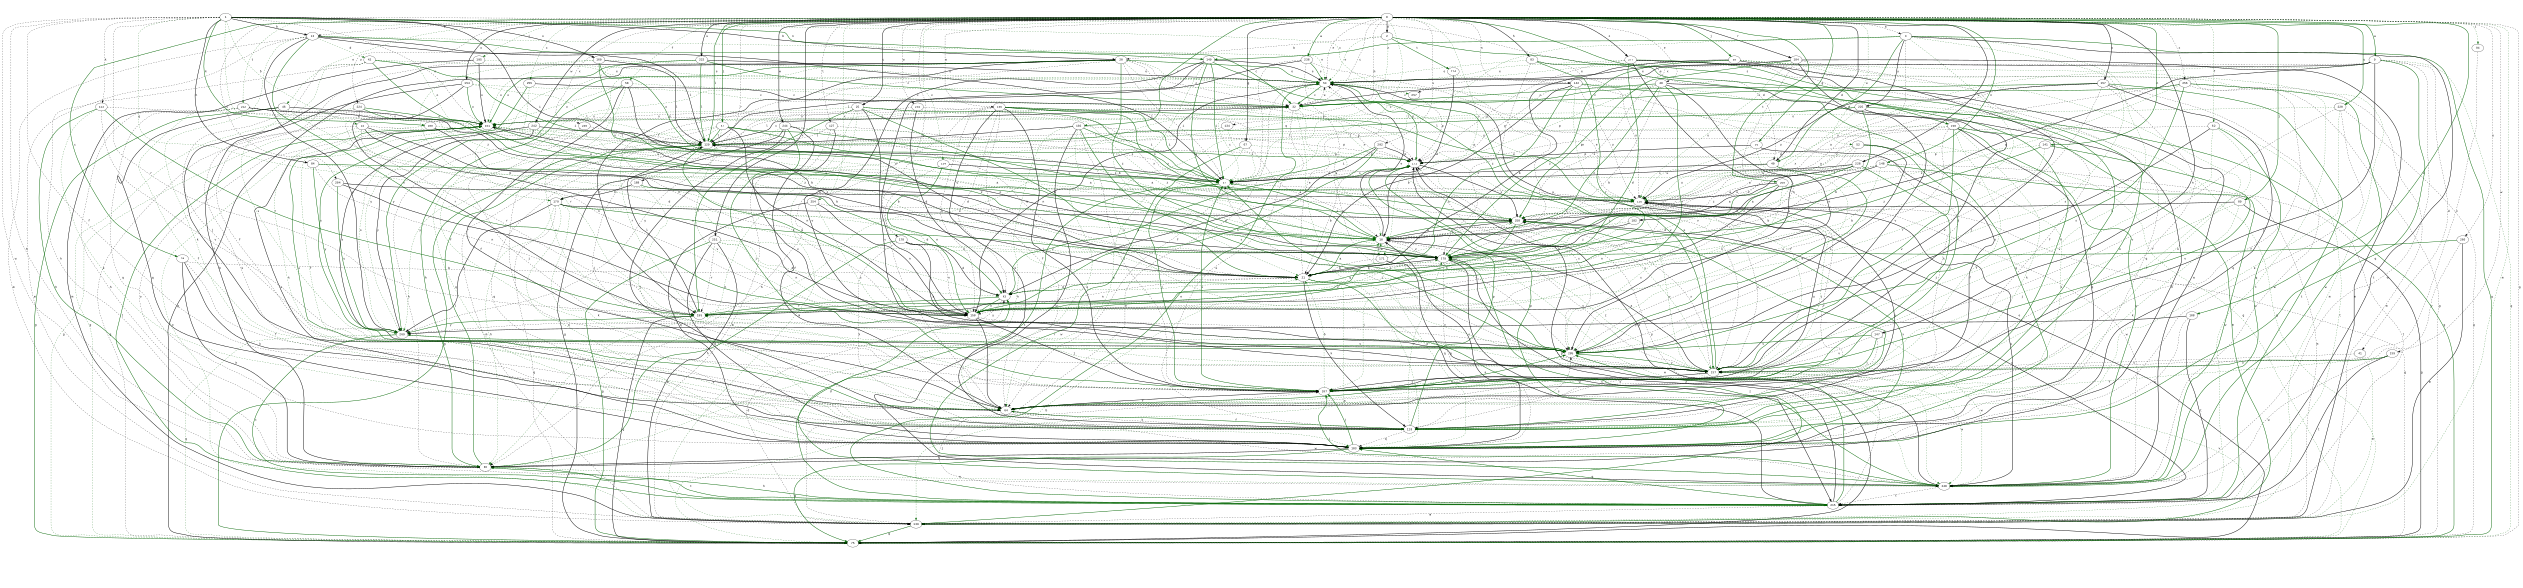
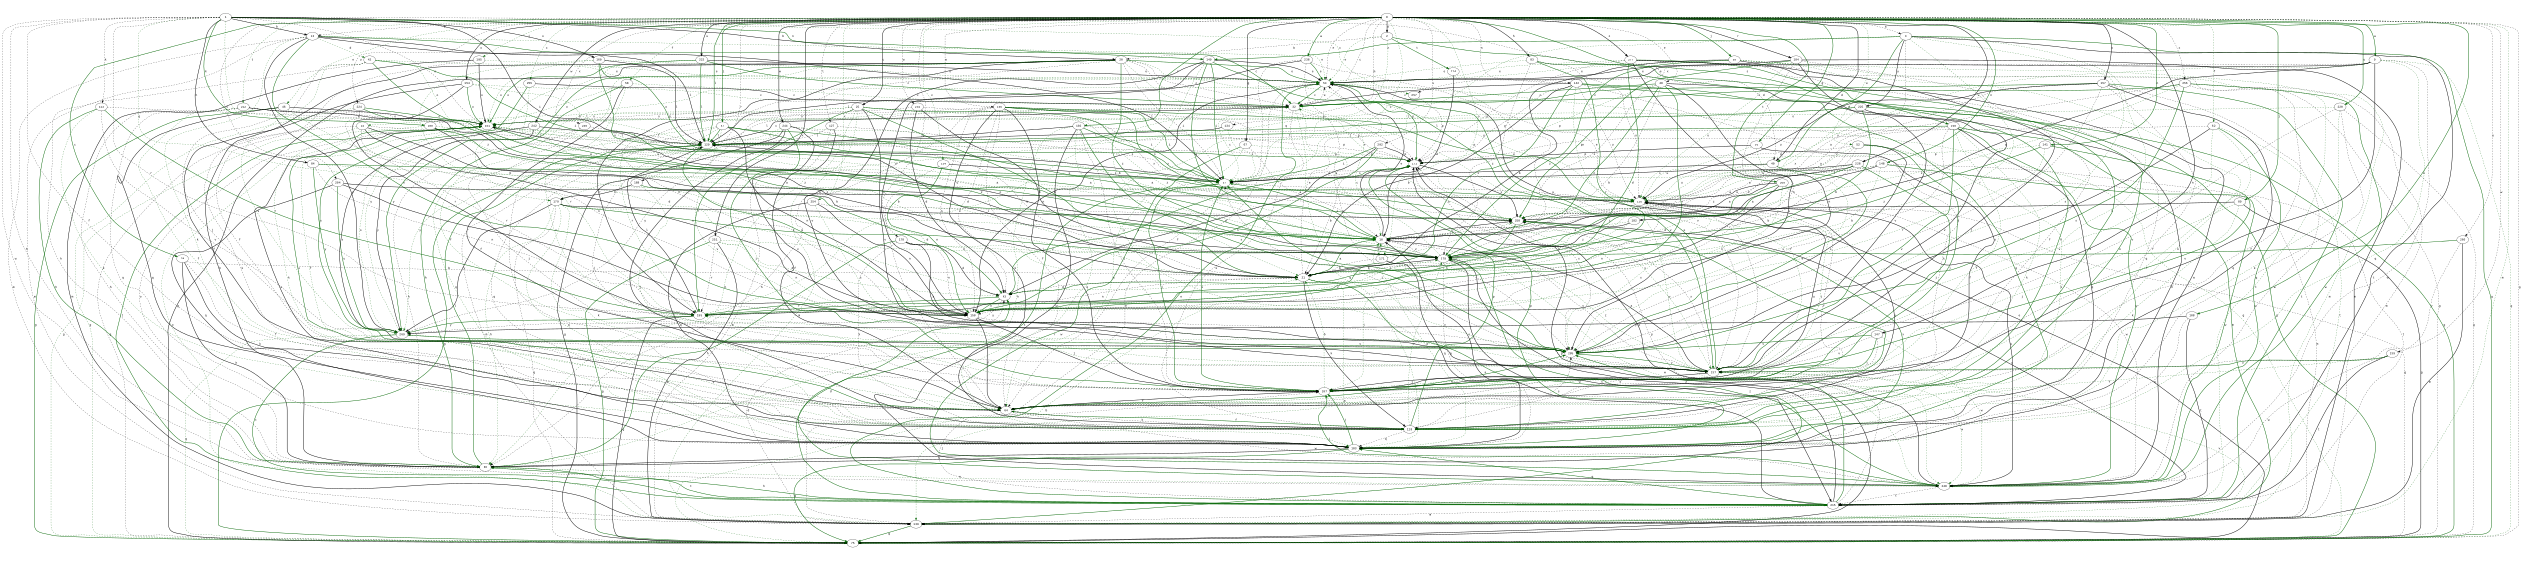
node "94": removed
edge "1" -> "14": now "25" -> "14"
edge "198" -> "129": style dashed -> bold
edge "134" -> "129": style dashed -> bold
edge "279" -> "32": added, label "c"
edge "58" -> "21": now "241" -> "21"
edge "258" -> "10": now "109" -> "10"
node "41": removed
edge "9" -> "183": style bold -> dashed
edge "251" -> "183": now "204" -> "183"
edge "142" -> "75": style dashed -> bold
